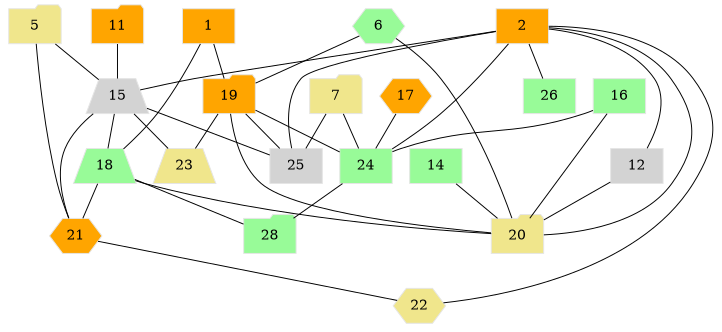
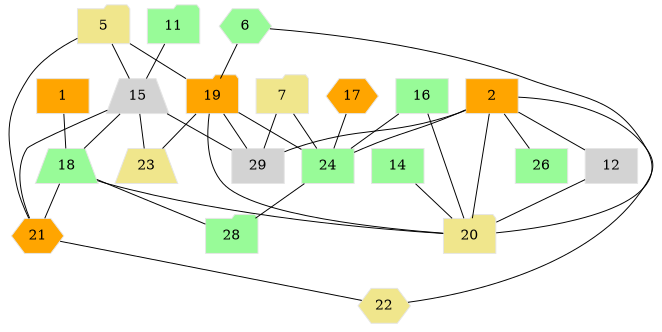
node "11": fillcolor orange -> palegreen
edge "2" -- "15": removed
edge "1" -- "19": now "5" -- "19"
node "25": label "25" -> "29"
